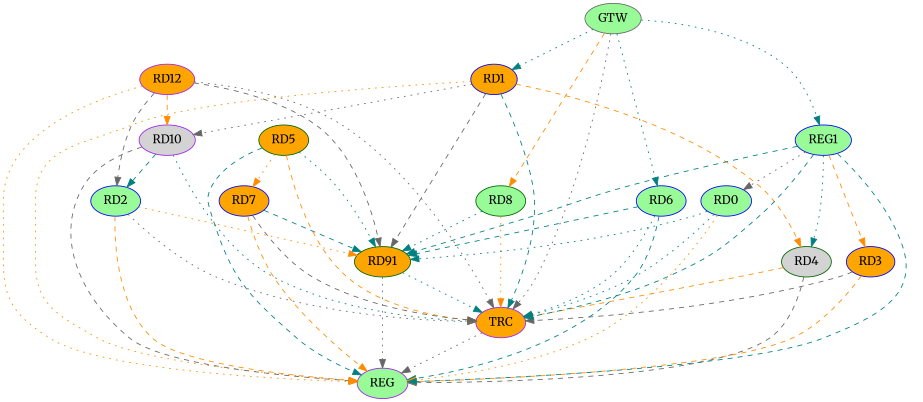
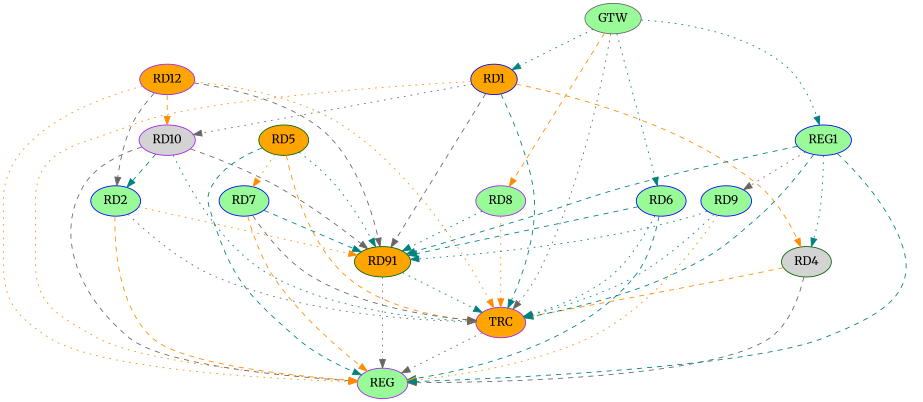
edge "RD12" -> "TRC": color gray40 -> darkorange
edge "RD10" -> "RD91": added
node "RD7": fillcolor orange -> palegreen
node "RD8": color darkgreen -> purple
node "RD0": label "RD0" -> "RD9"
node "RD3": removed
